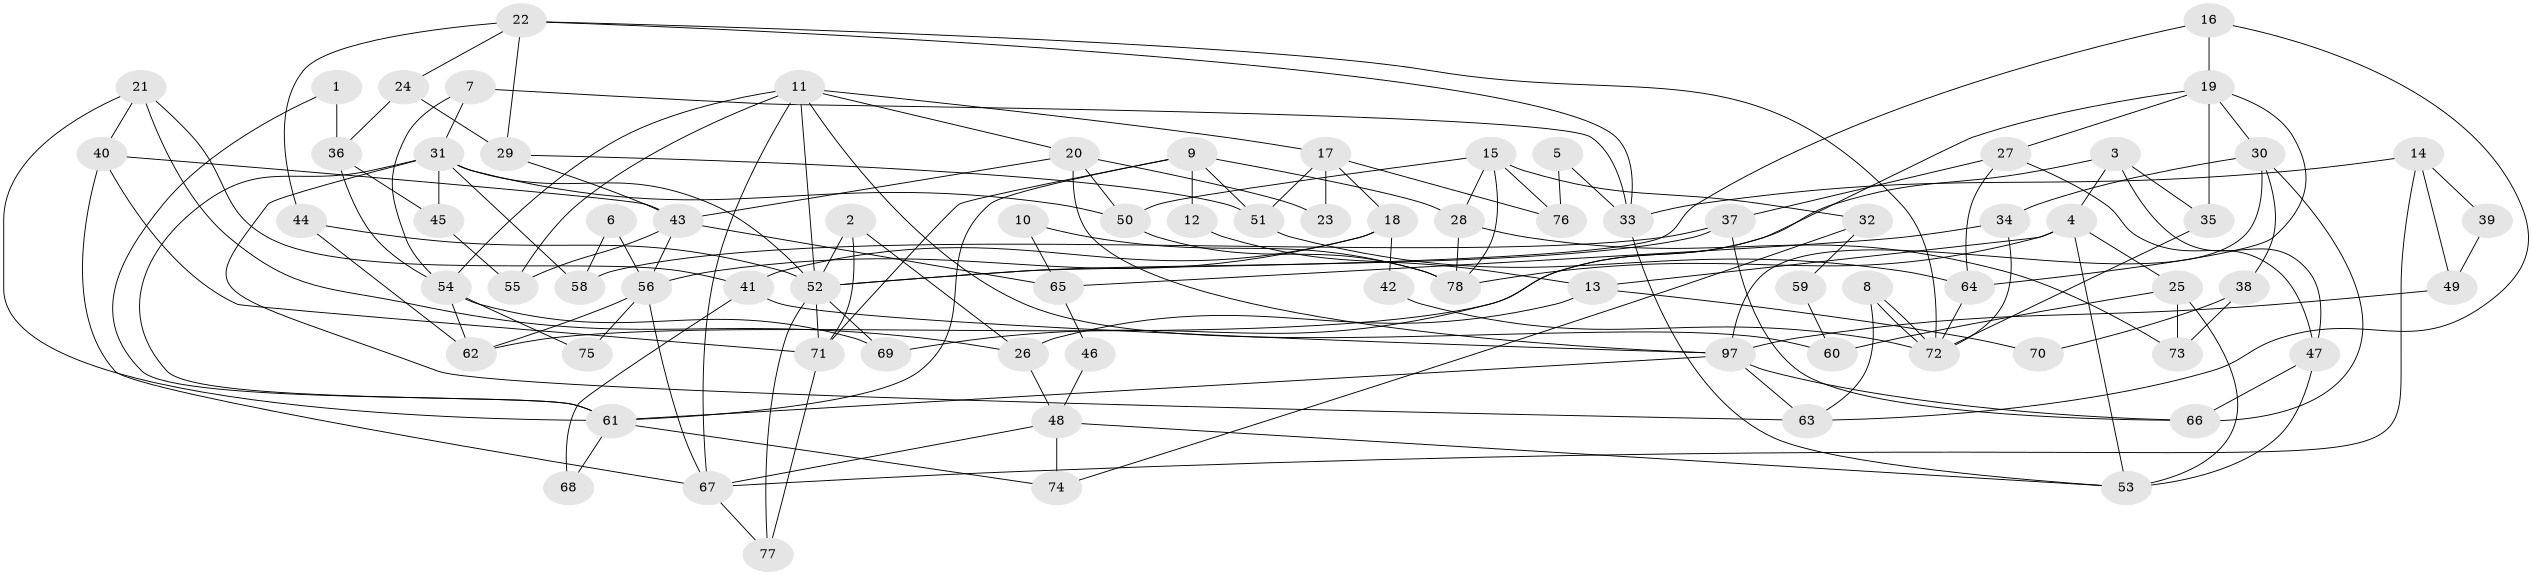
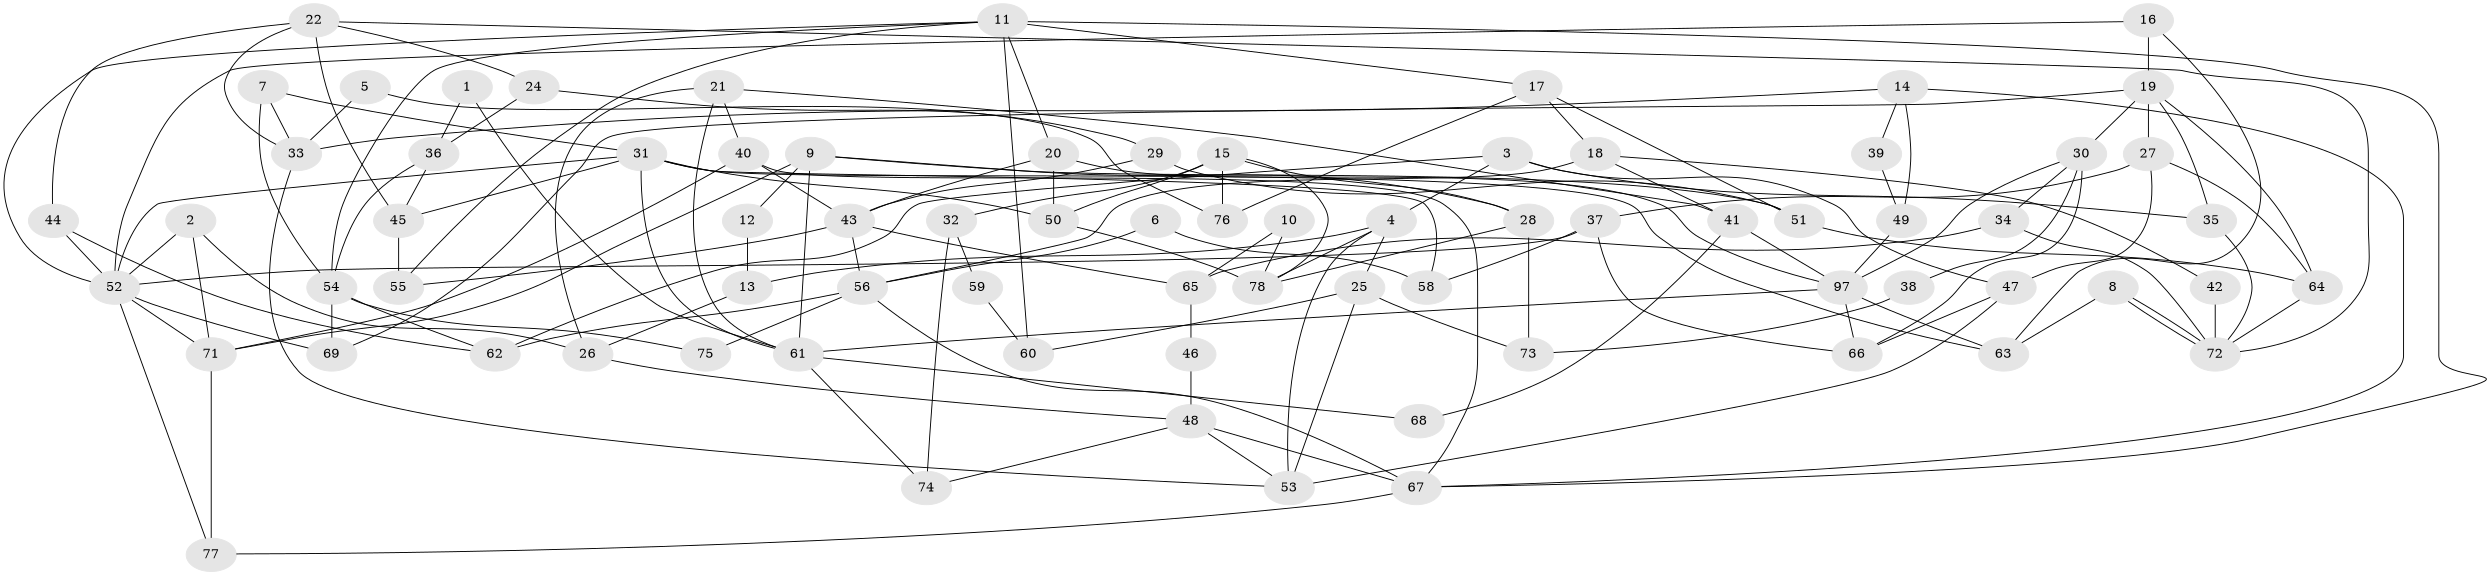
edge "22" -- "29": now "22" -- "45"
node "23": removed
node "70": removed
